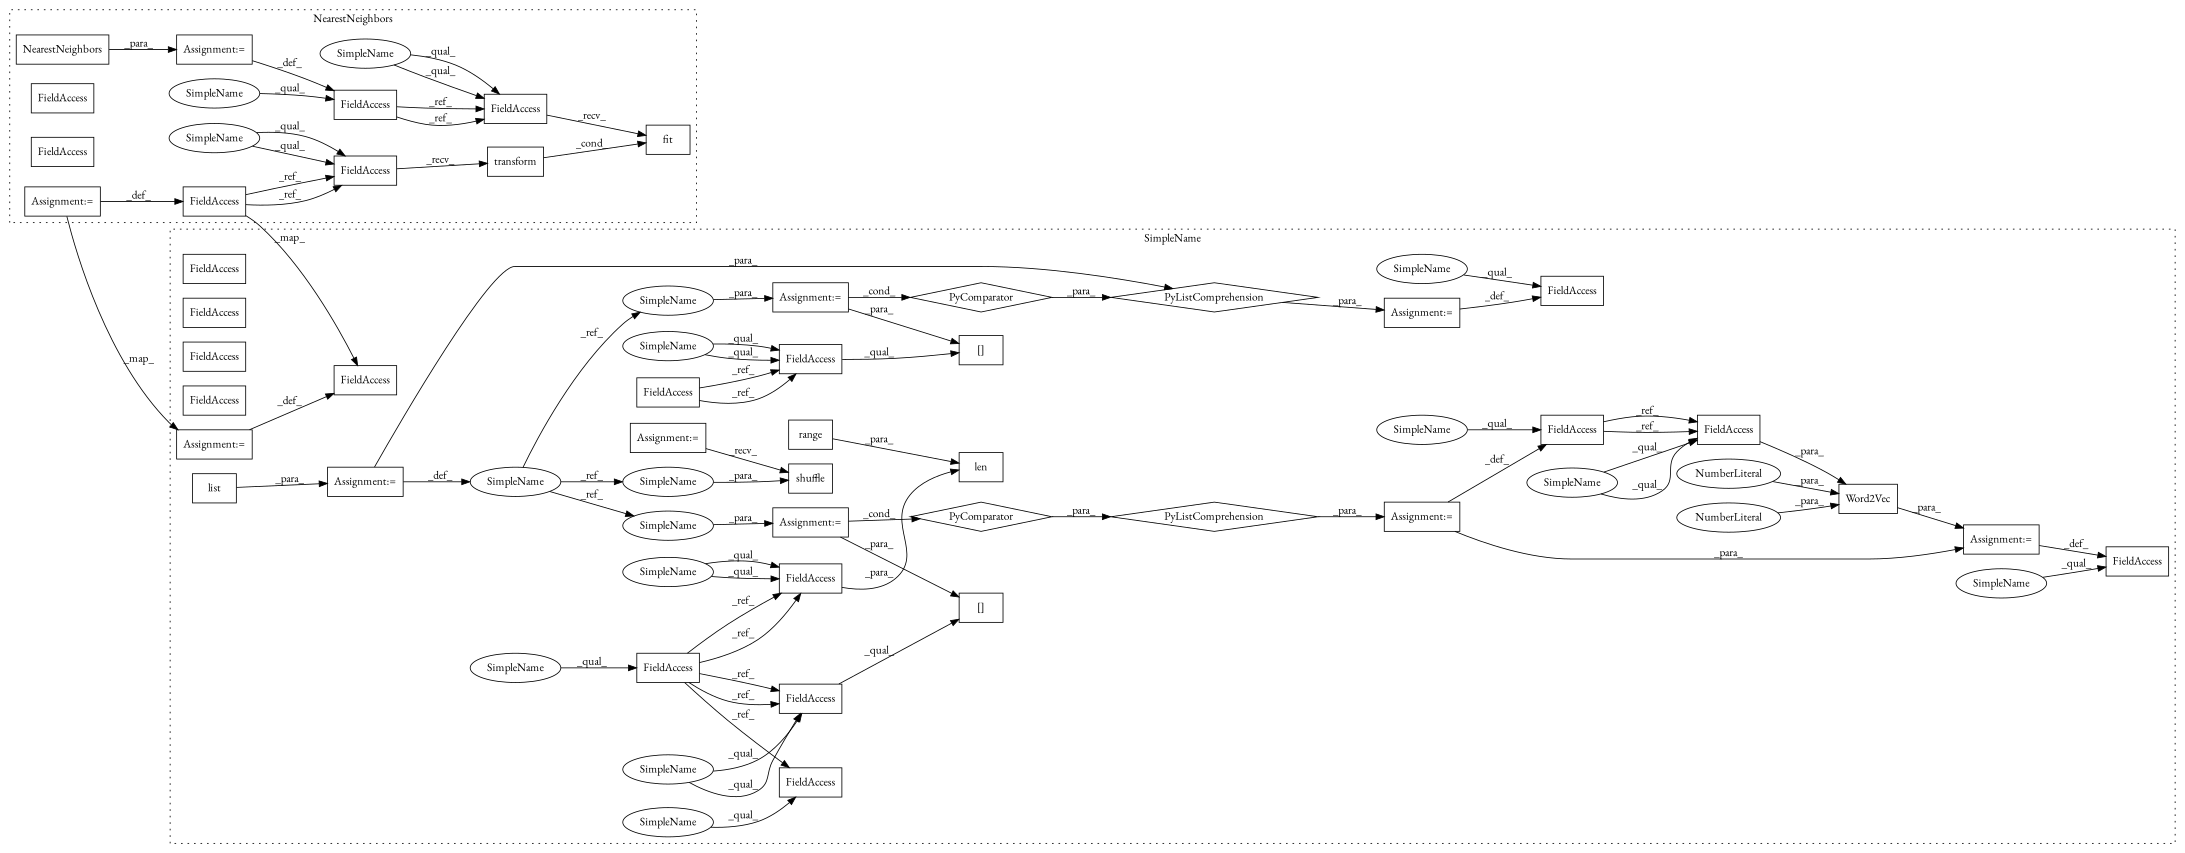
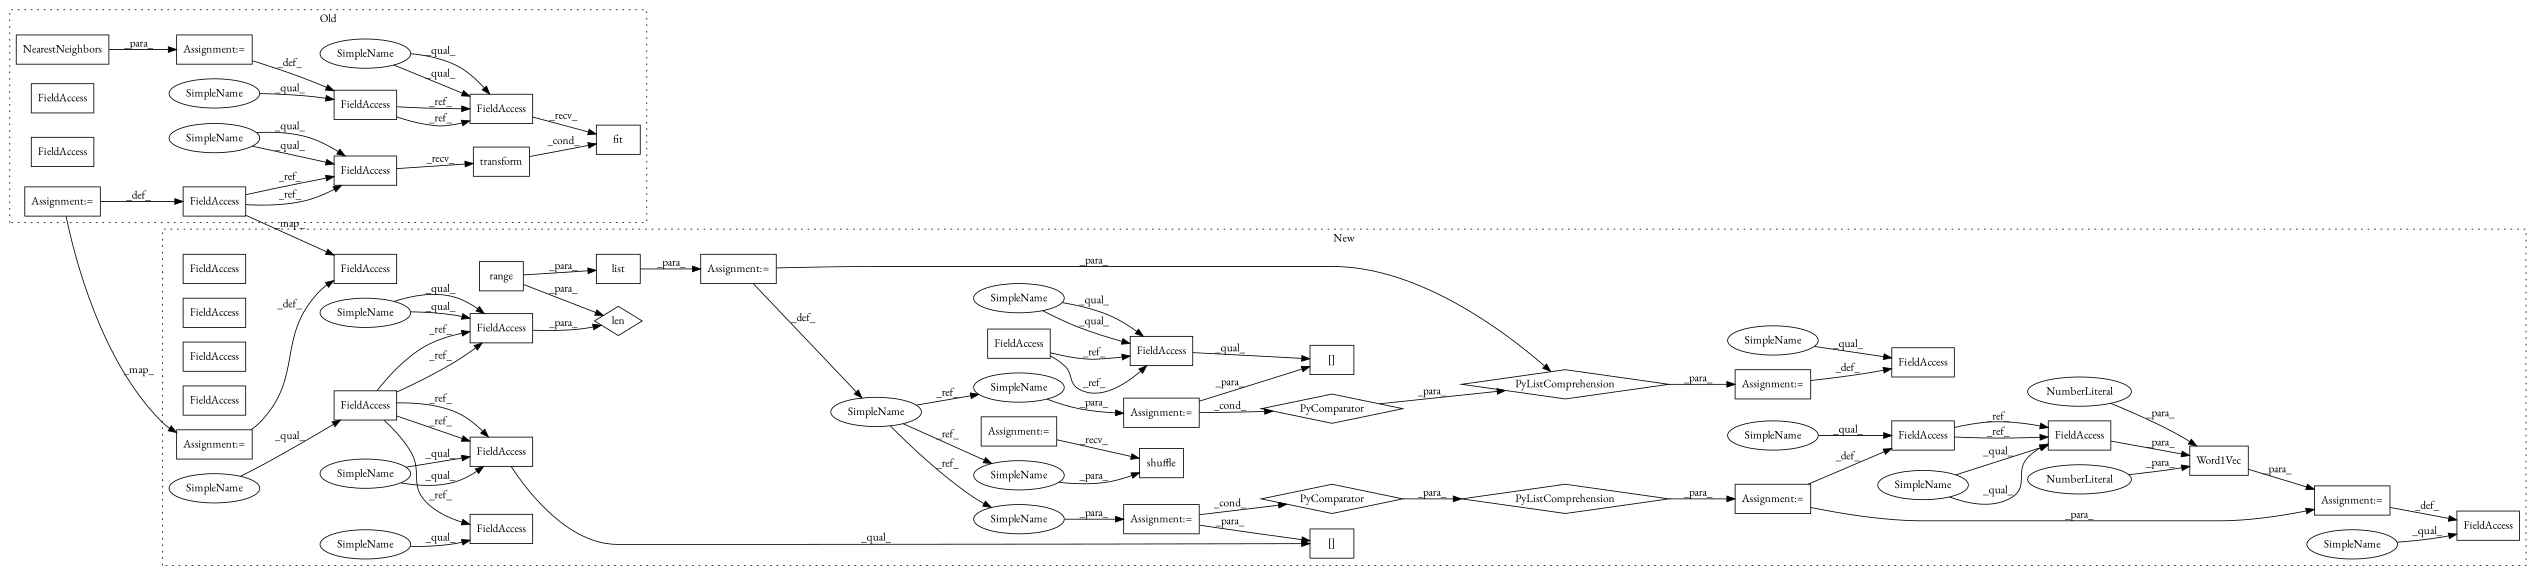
cluster "NearestNeighbors": label "NearestNeighbors" -> "Old"
cluster "SimpleName": label "SimpleName" -> "New"
edge "range" -> "list": added, label "_para_"
node "len": shape box -> diamond
node "Word2Vec": label "Word2Vec" -> "Word1Vec"
